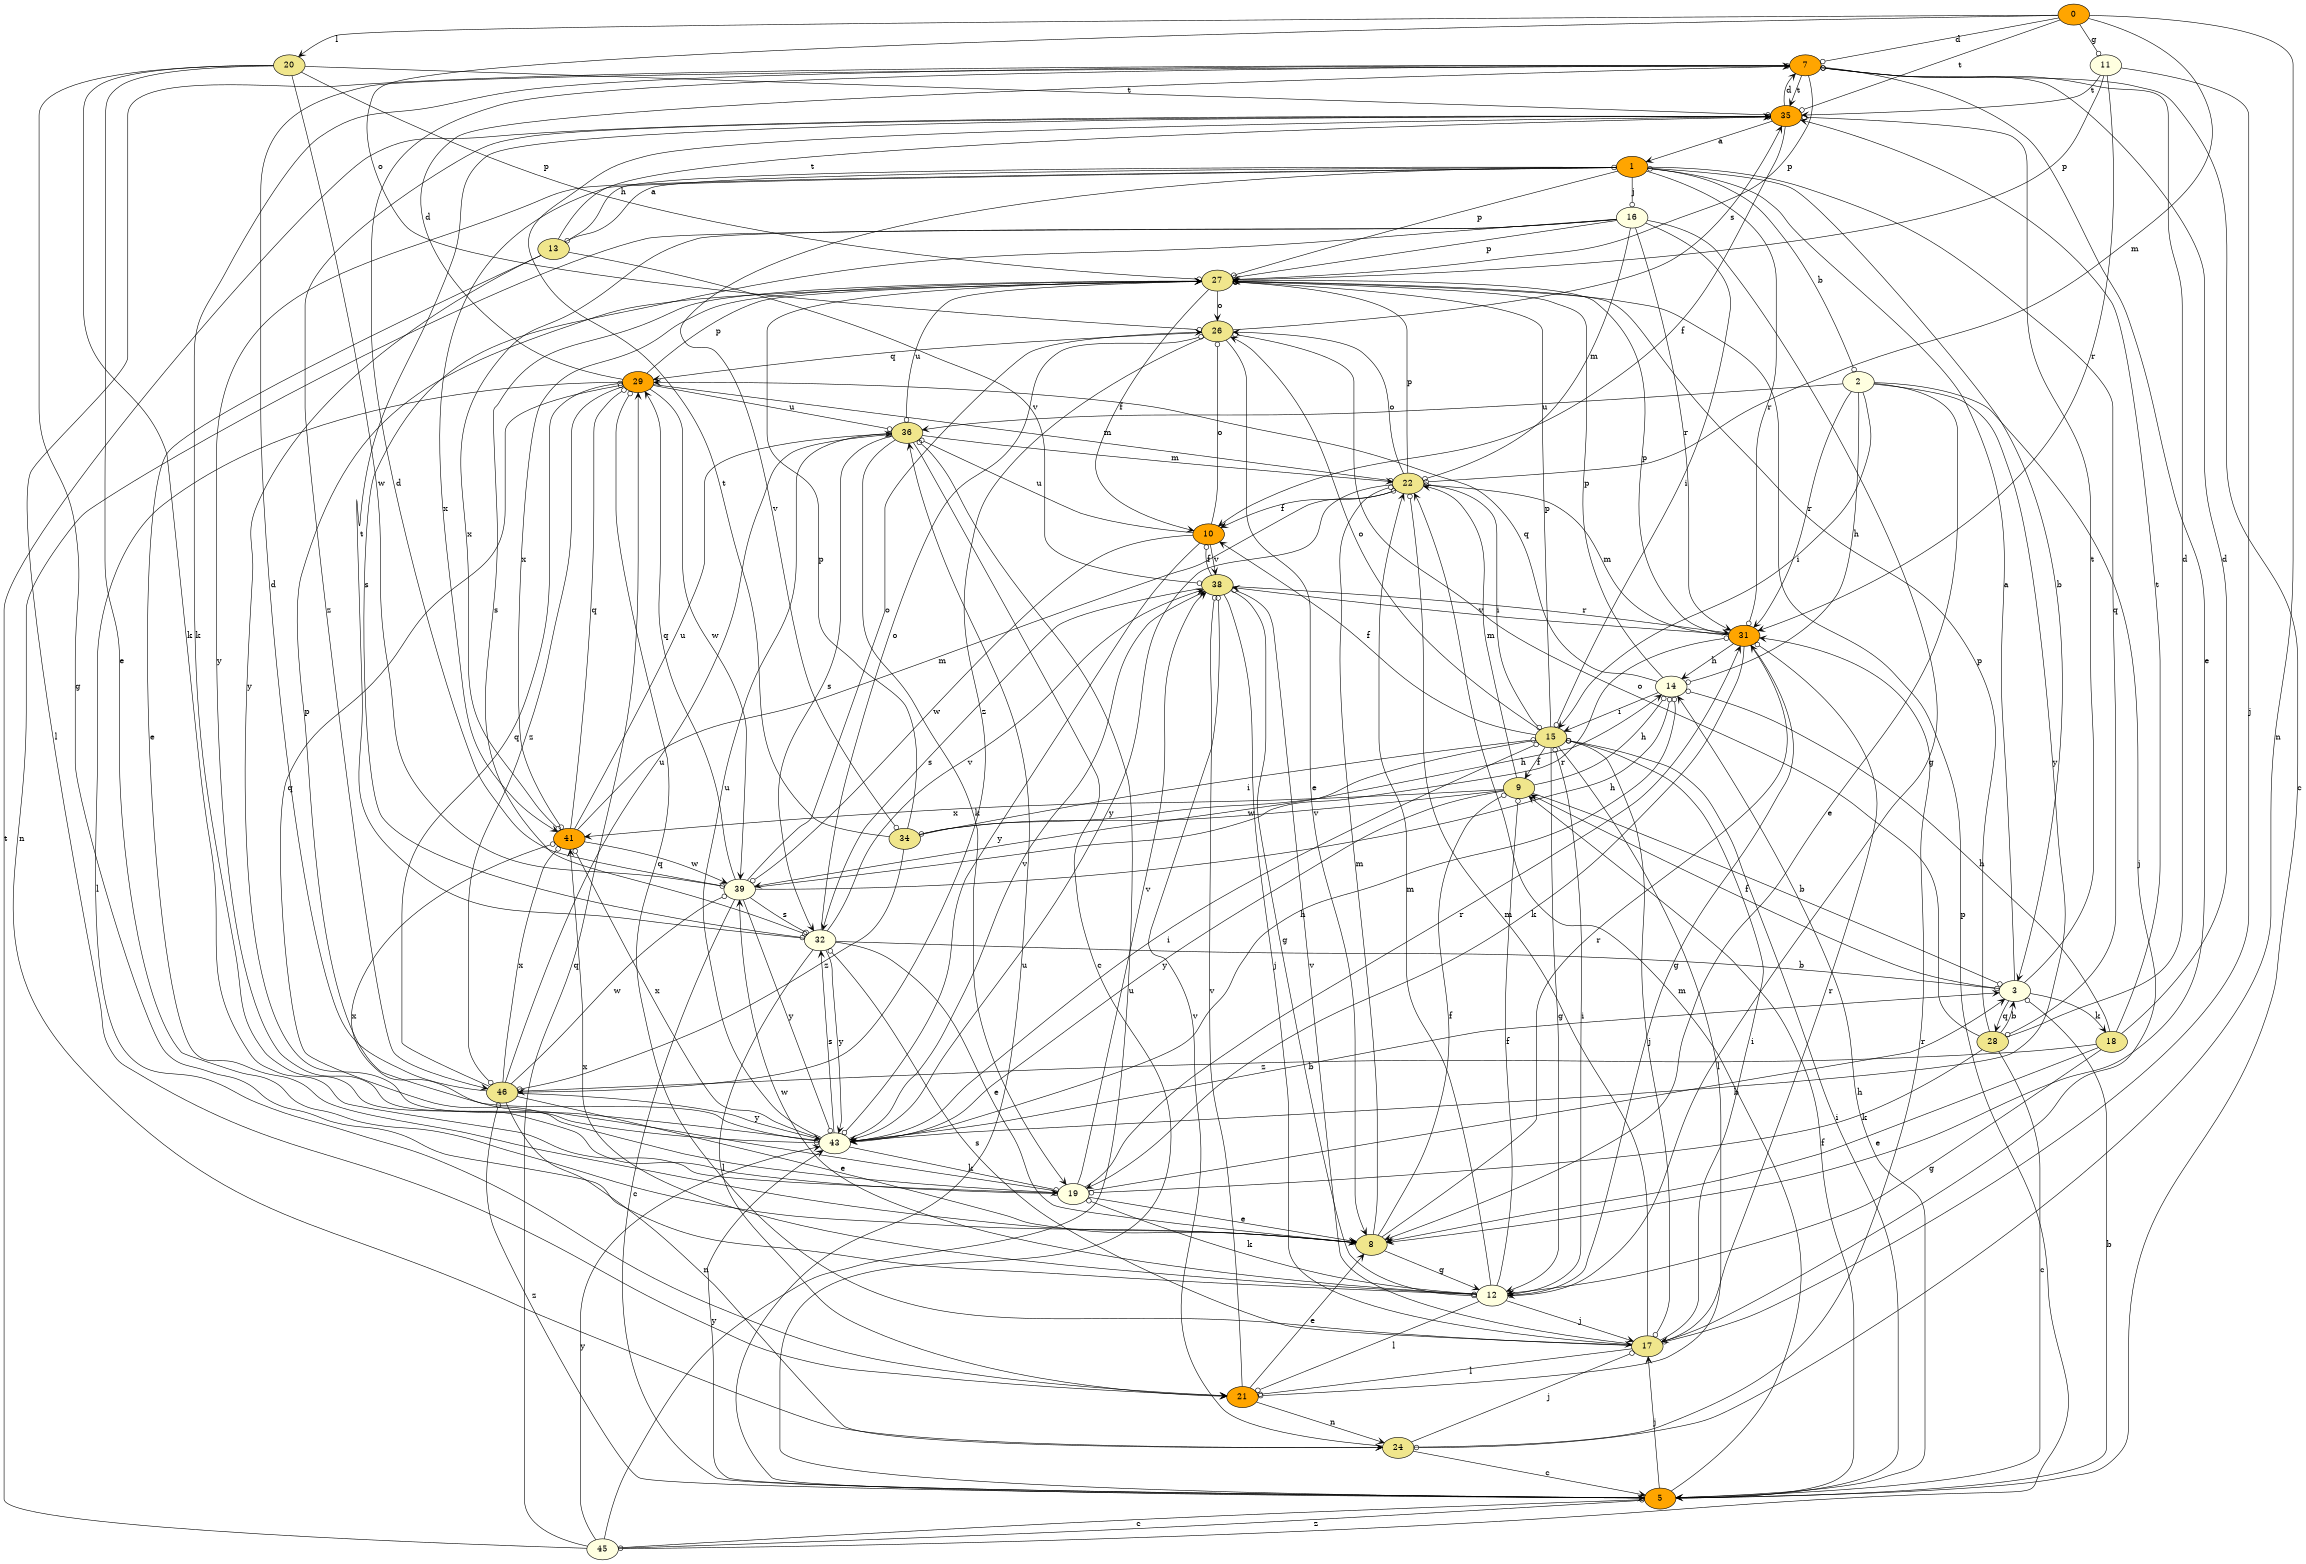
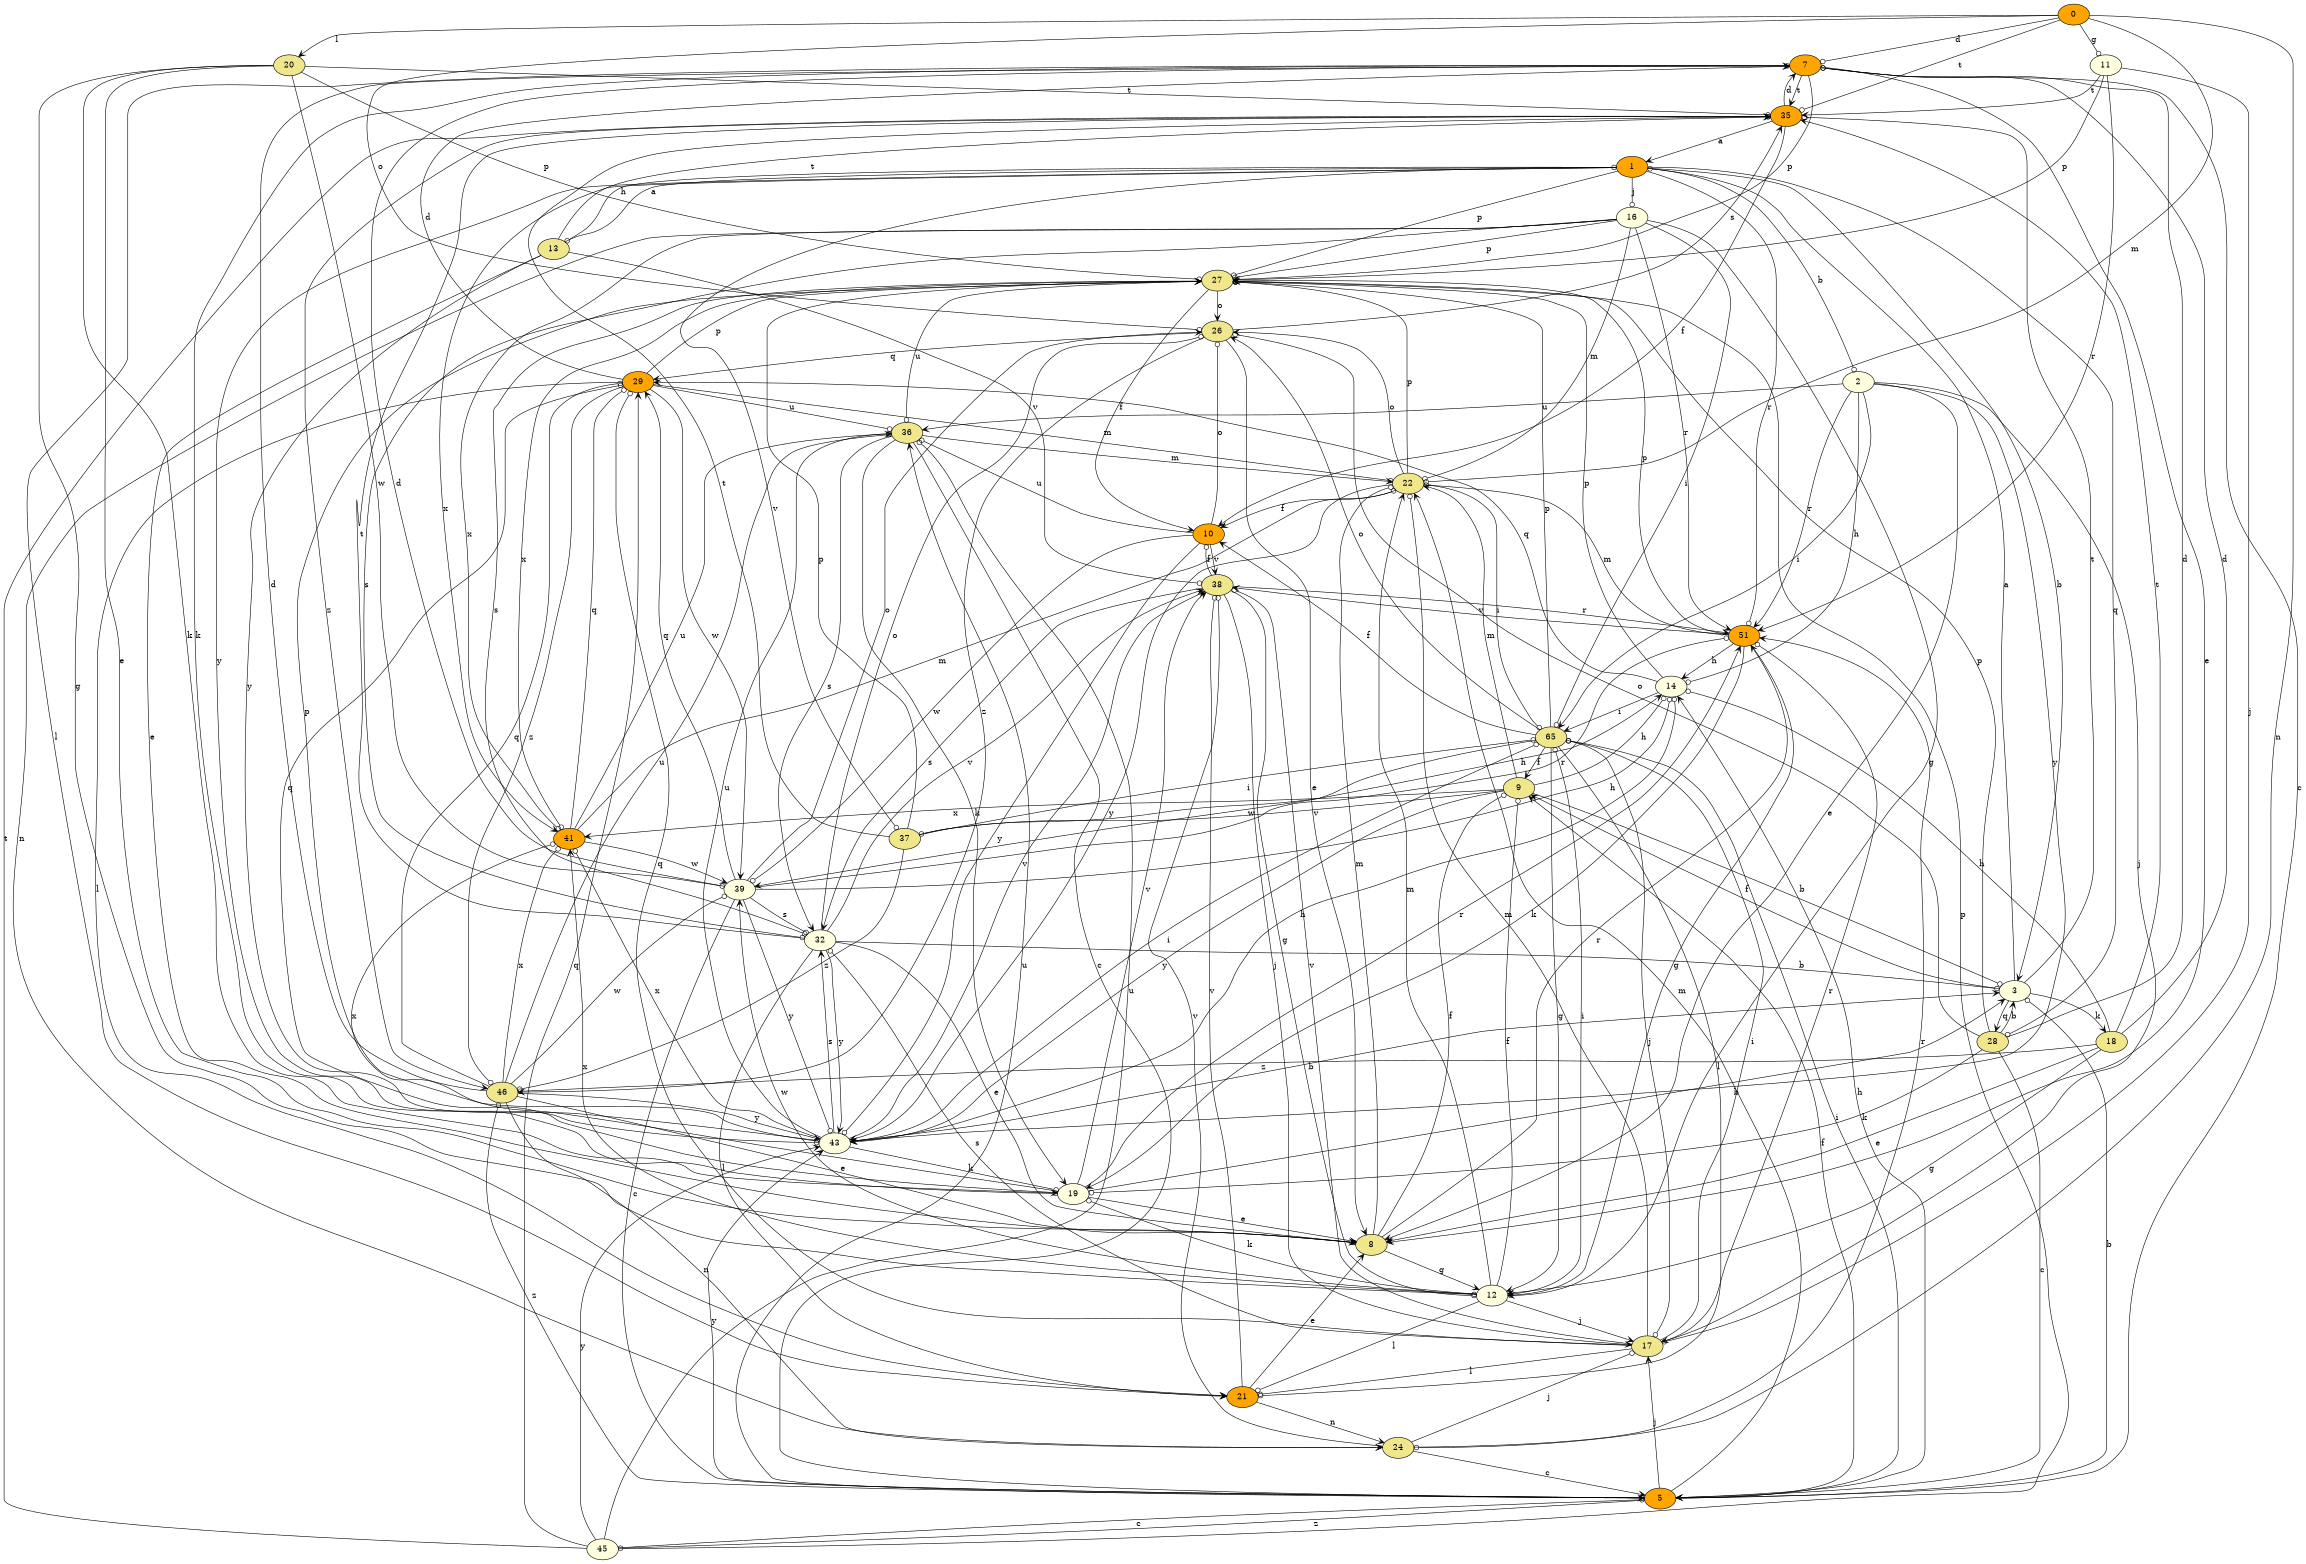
node "31": label "31" -> "51"
node "15": label "15" -> "65"
node "34": label "34" -> "37"
edge "13" -> "8": arrowhead vee -> odot
